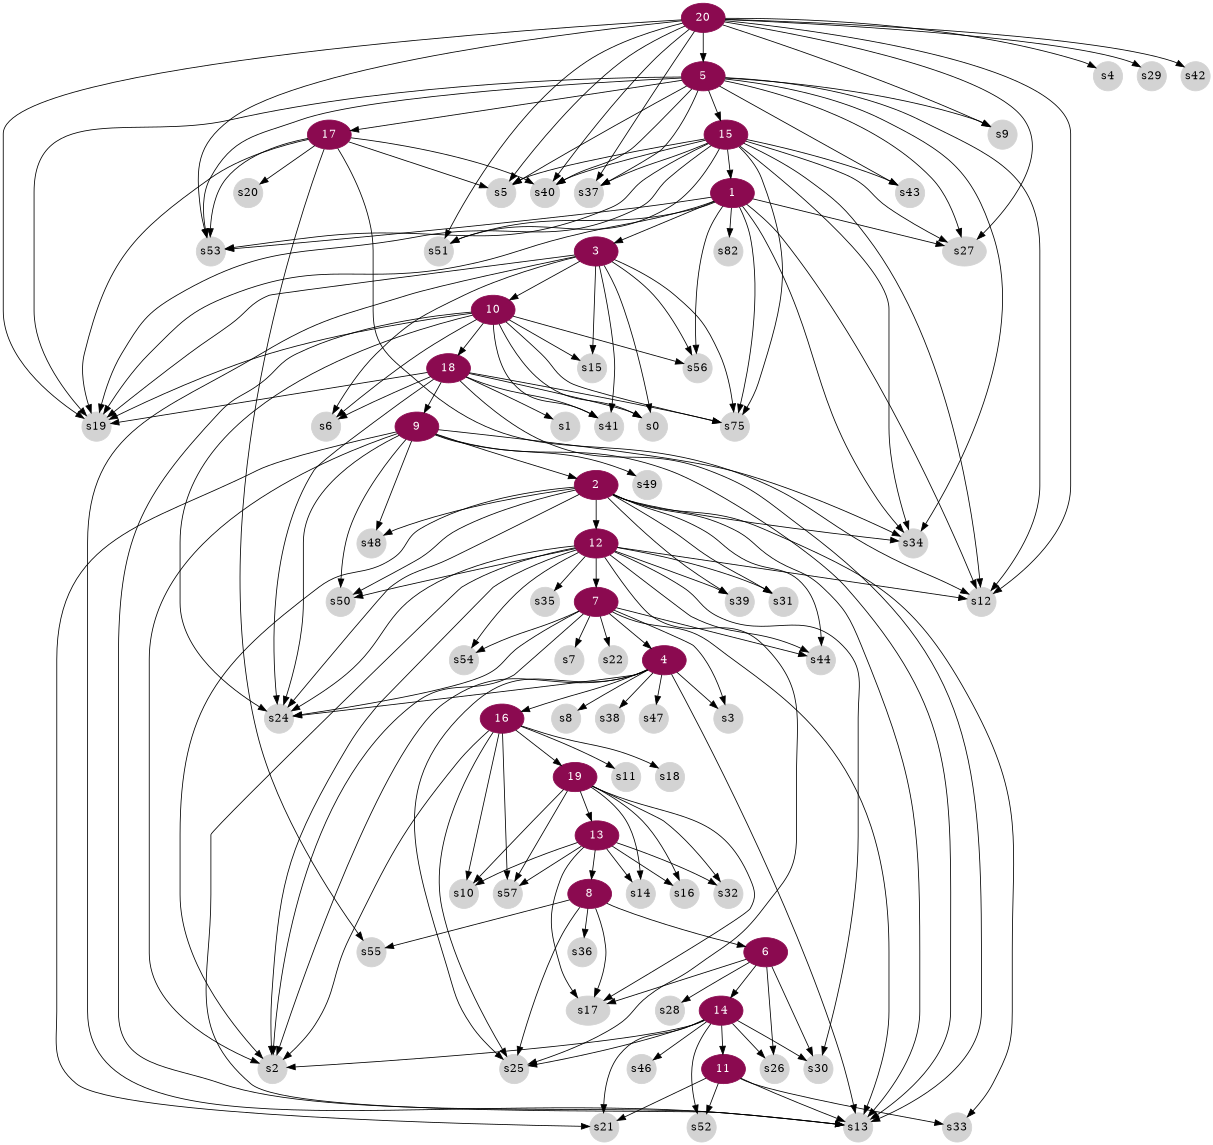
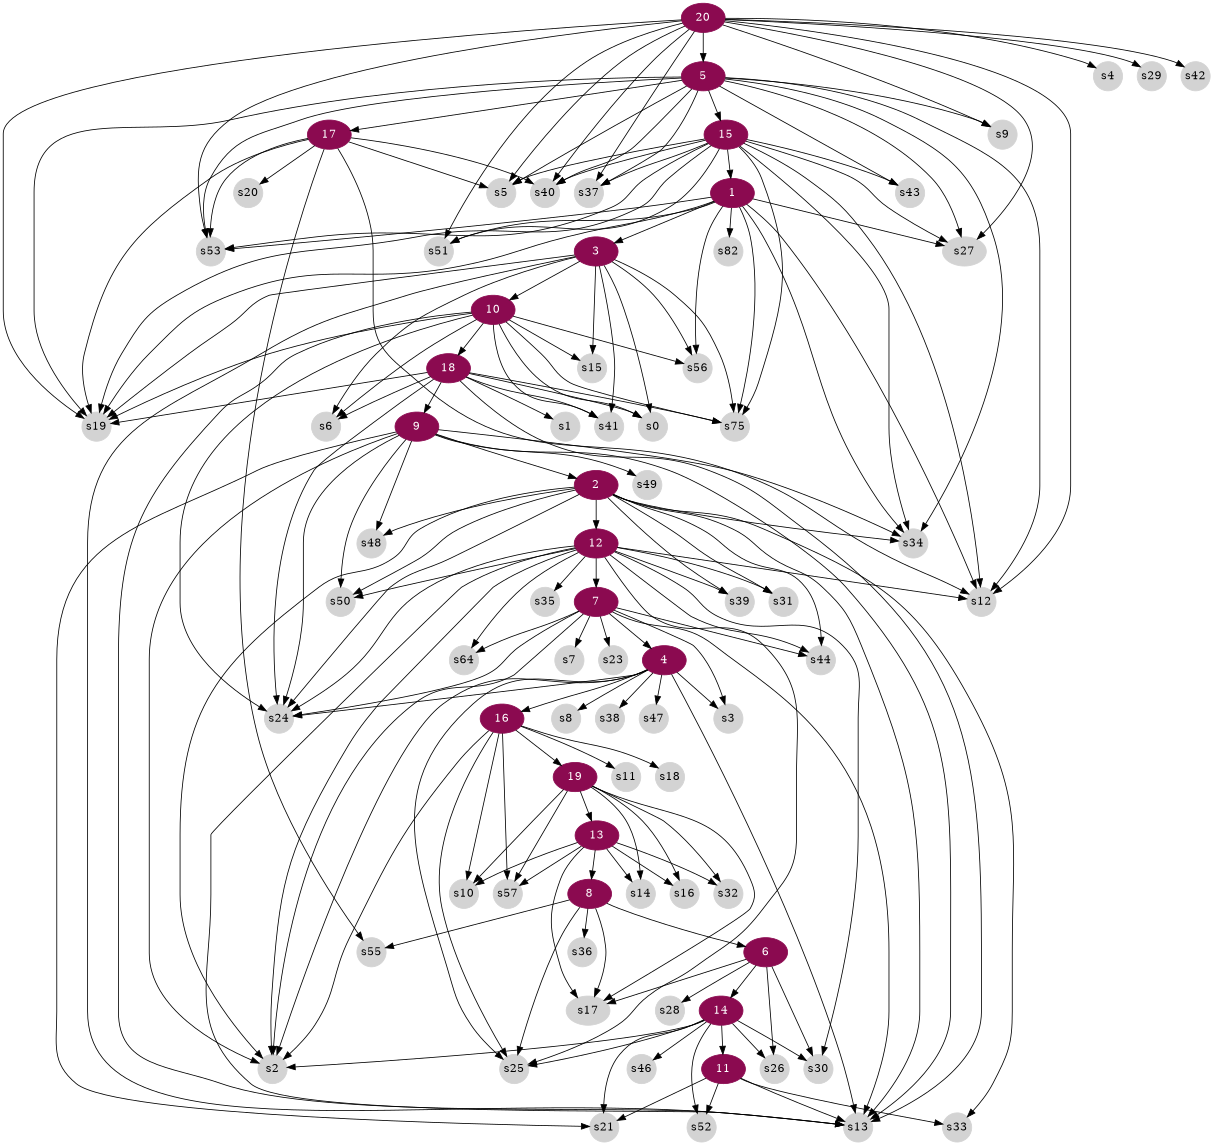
node "s54": label "s54" -> "s64"
node "s22": label "s22" -> "s23"
